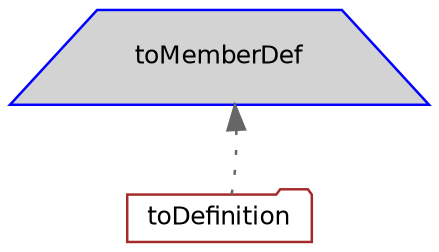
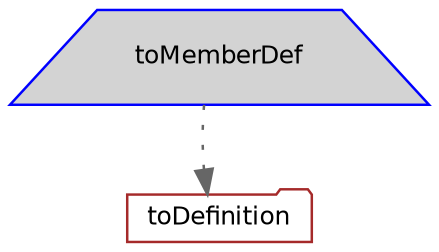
edge "toDefinition" -> "toMemberDef": reversed
